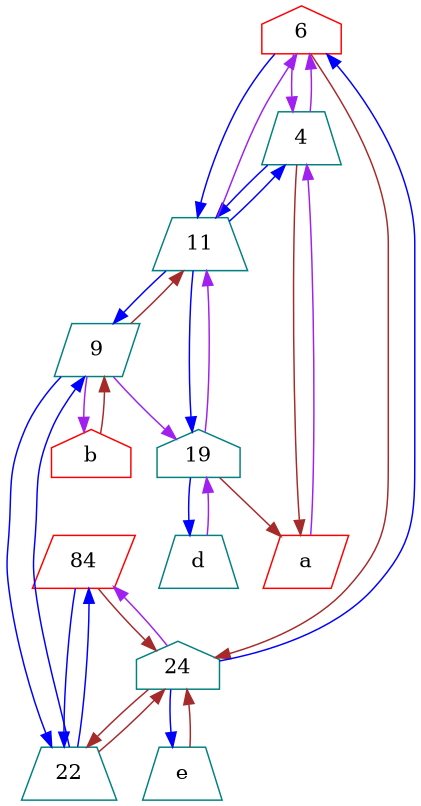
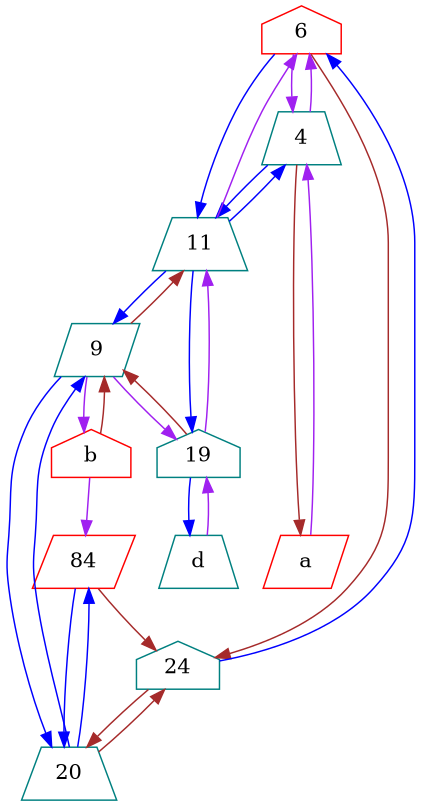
edge "19" -> "a": now "19" -> "9"
edge "24" -> "84": now "b" -> "84"
node "22": label "22" -> "20"
node "e": removed
